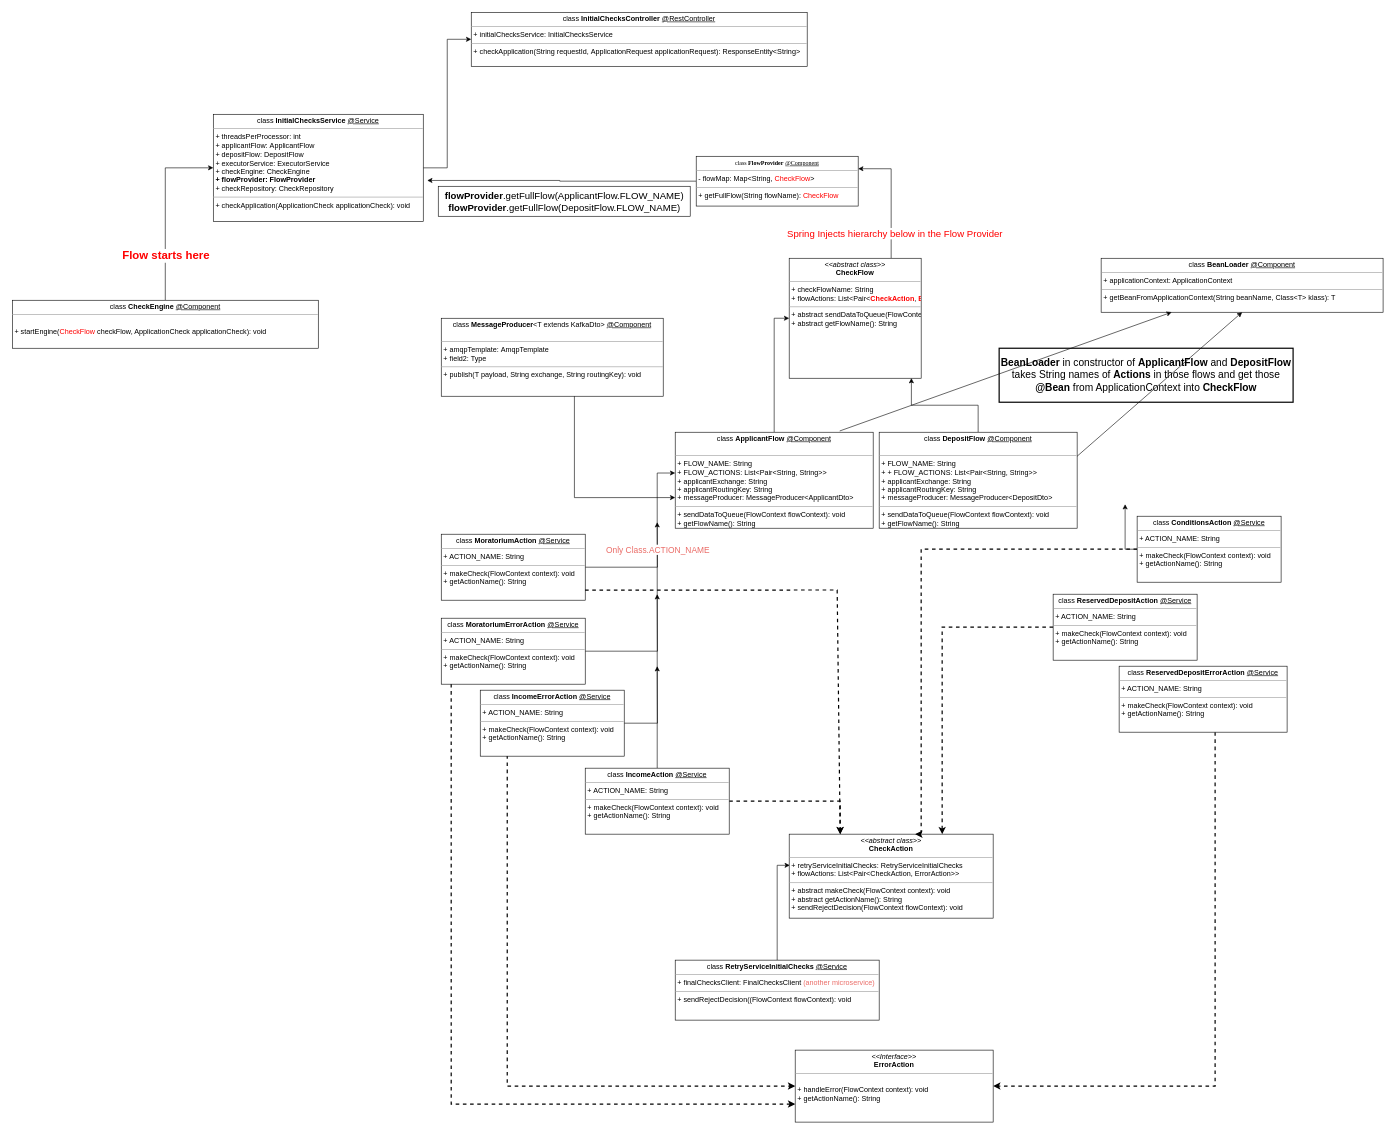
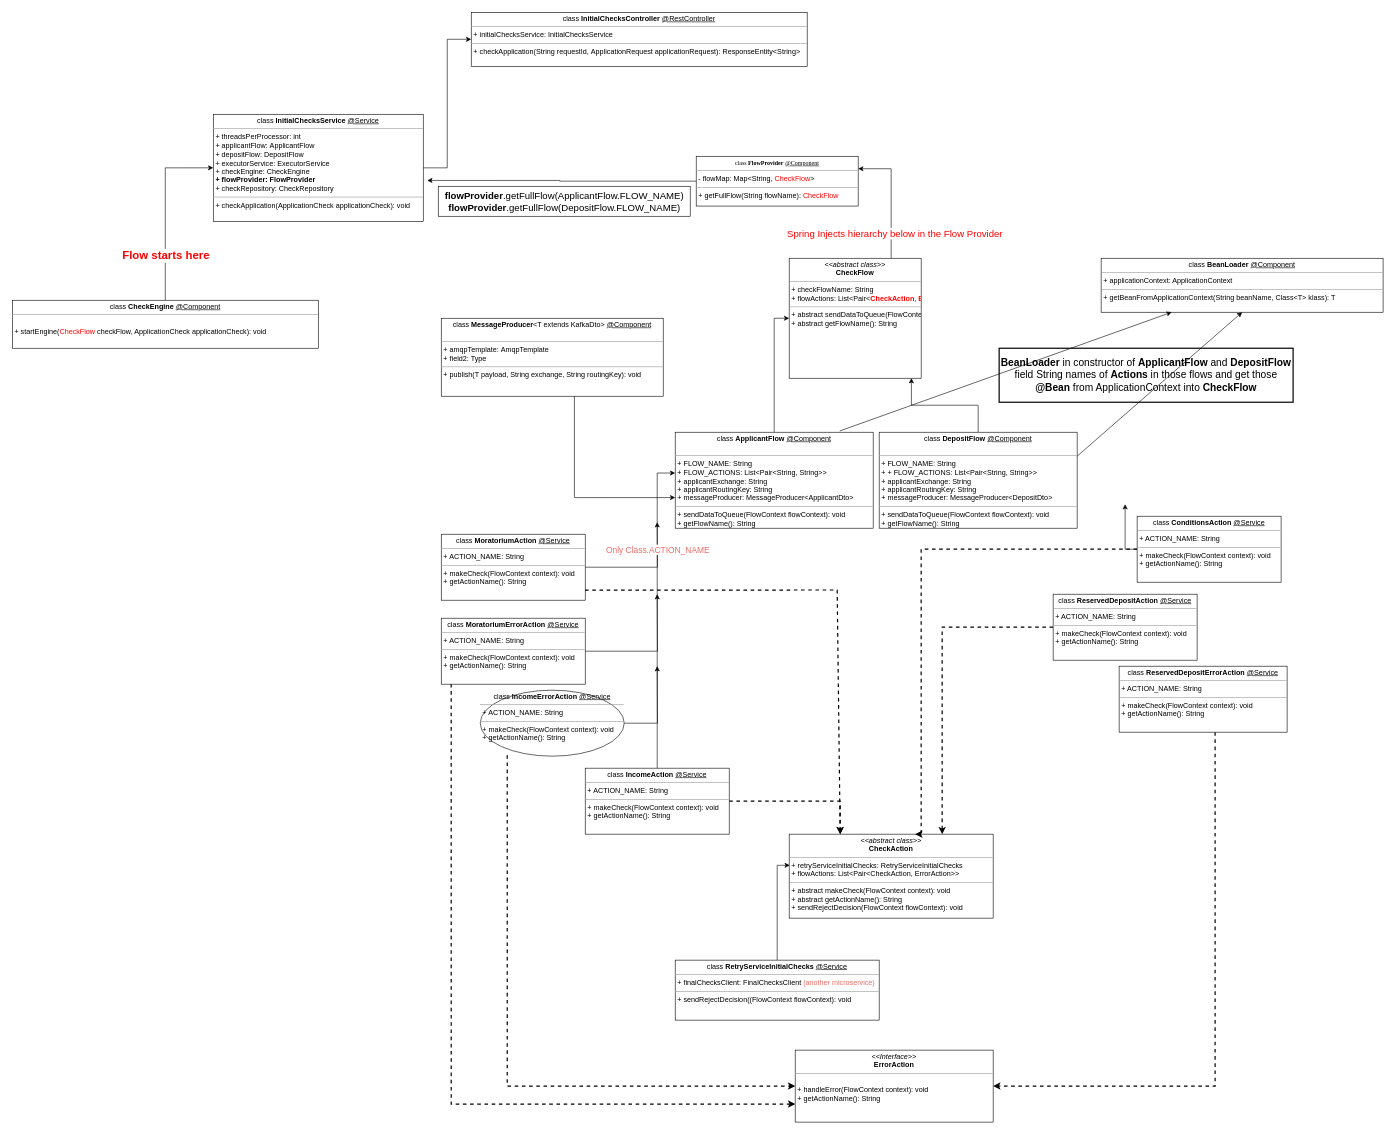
node "BeanLoader in constructor of ApplicantFlow and DepositFlow takes String names of Actions in those flows and get those @Bean from ApplicationContext into CheckFlow": label "BeanLoader in constructor of ApplicantFlow and DepositFlow takes String names of Actions in those flows and get those @Bean from ApplicationContext into CheckFlow" -> "BeanLoader in constructor of ApplicantFlow and DepositFlow field String names of Actions in those flows and get those @Bean from ApplicationContext into CheckFlow"
node "class IncomeErrorAction @Service + ACTION_NAME: String + makeCheck(FlowContext context): void + getActionName(): String": shape rectangle -> ellipse
